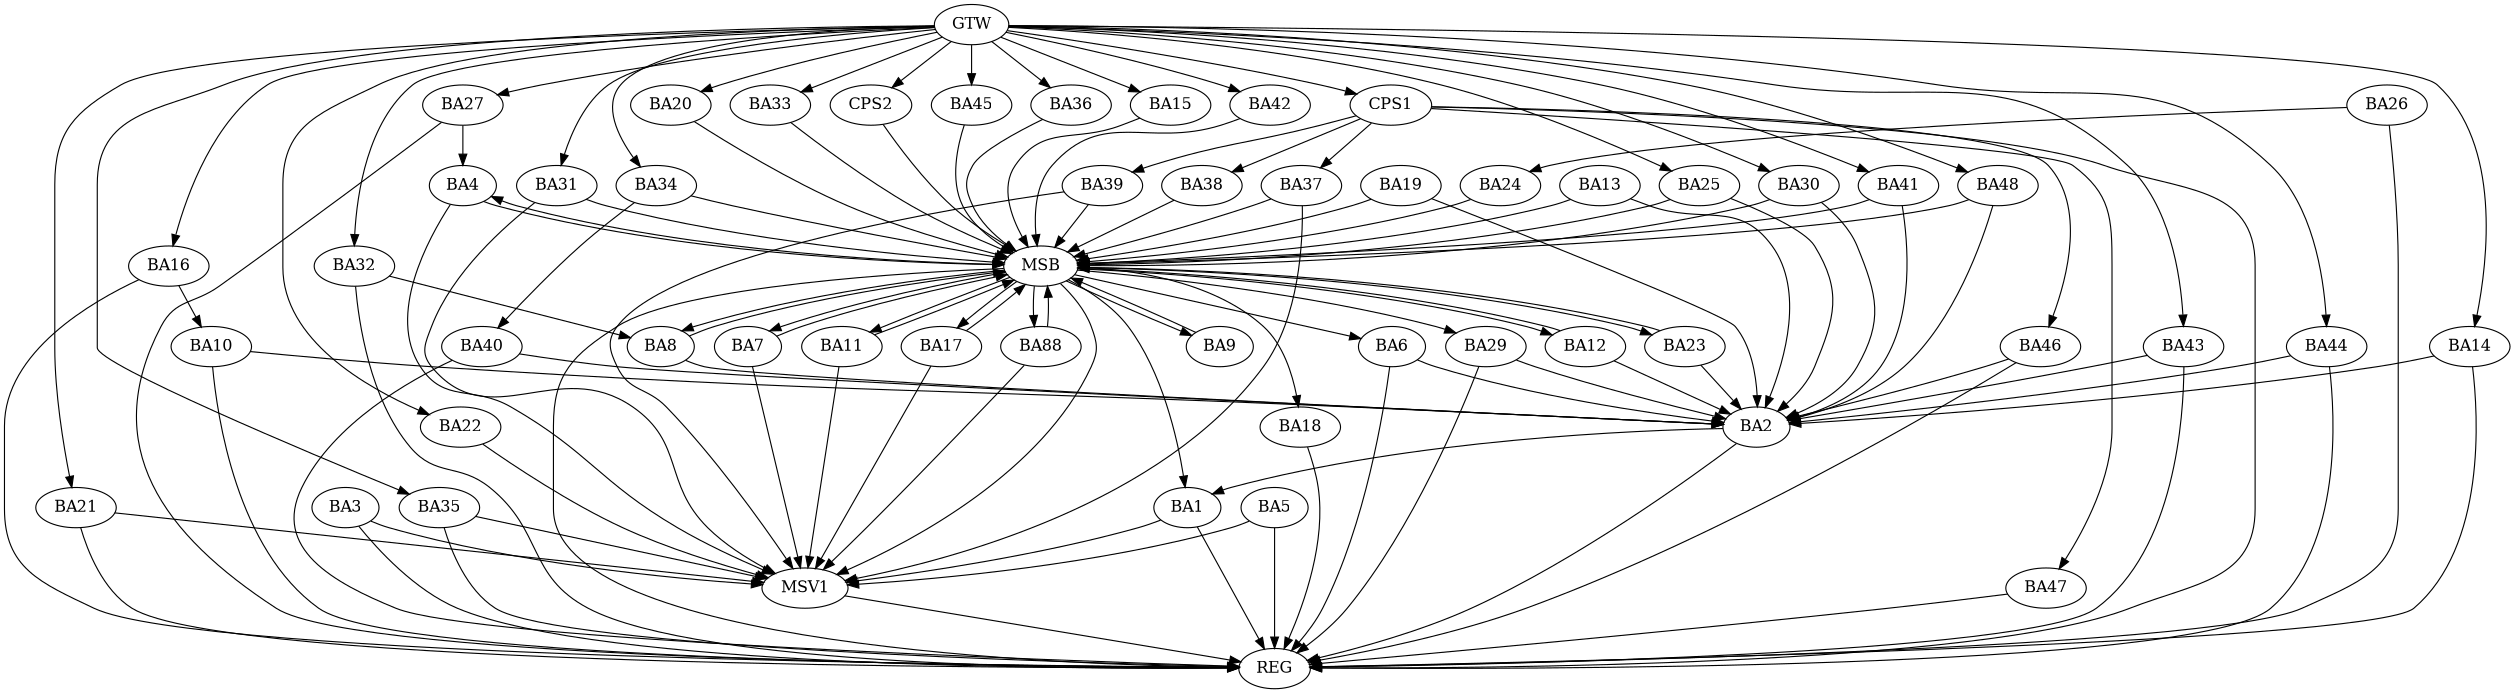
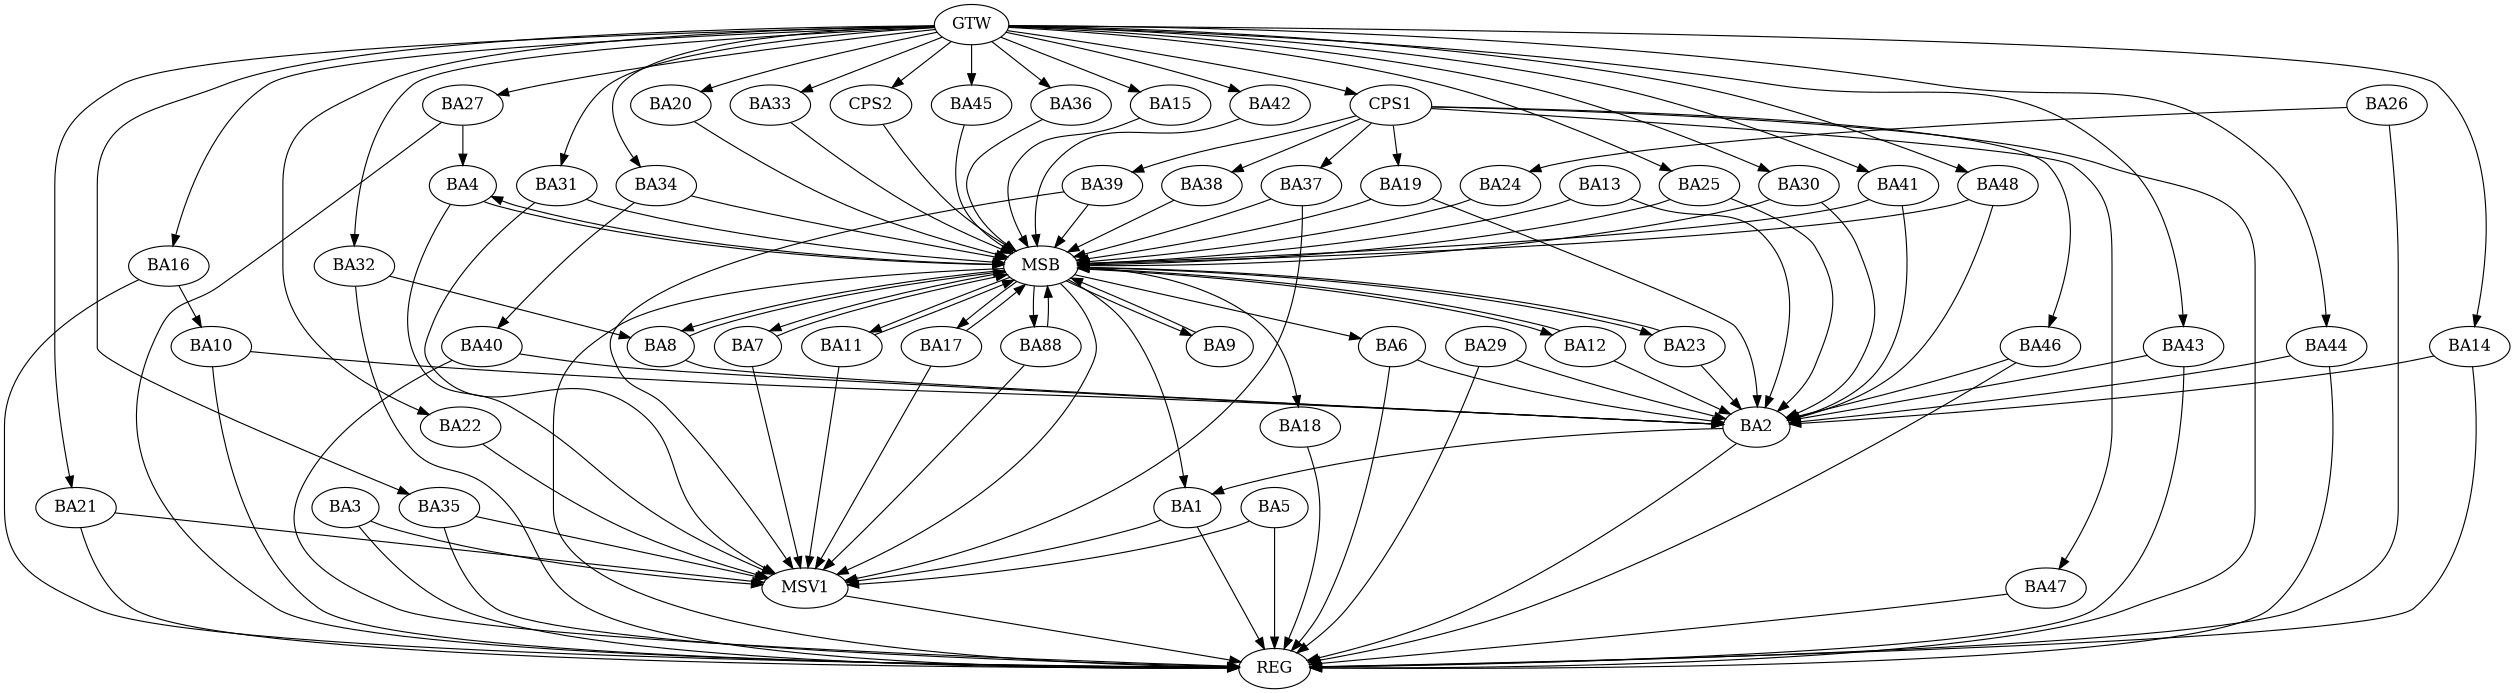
edge "CPS1" -> "BA19": added
edge "MSB" -> "BA29": removed
